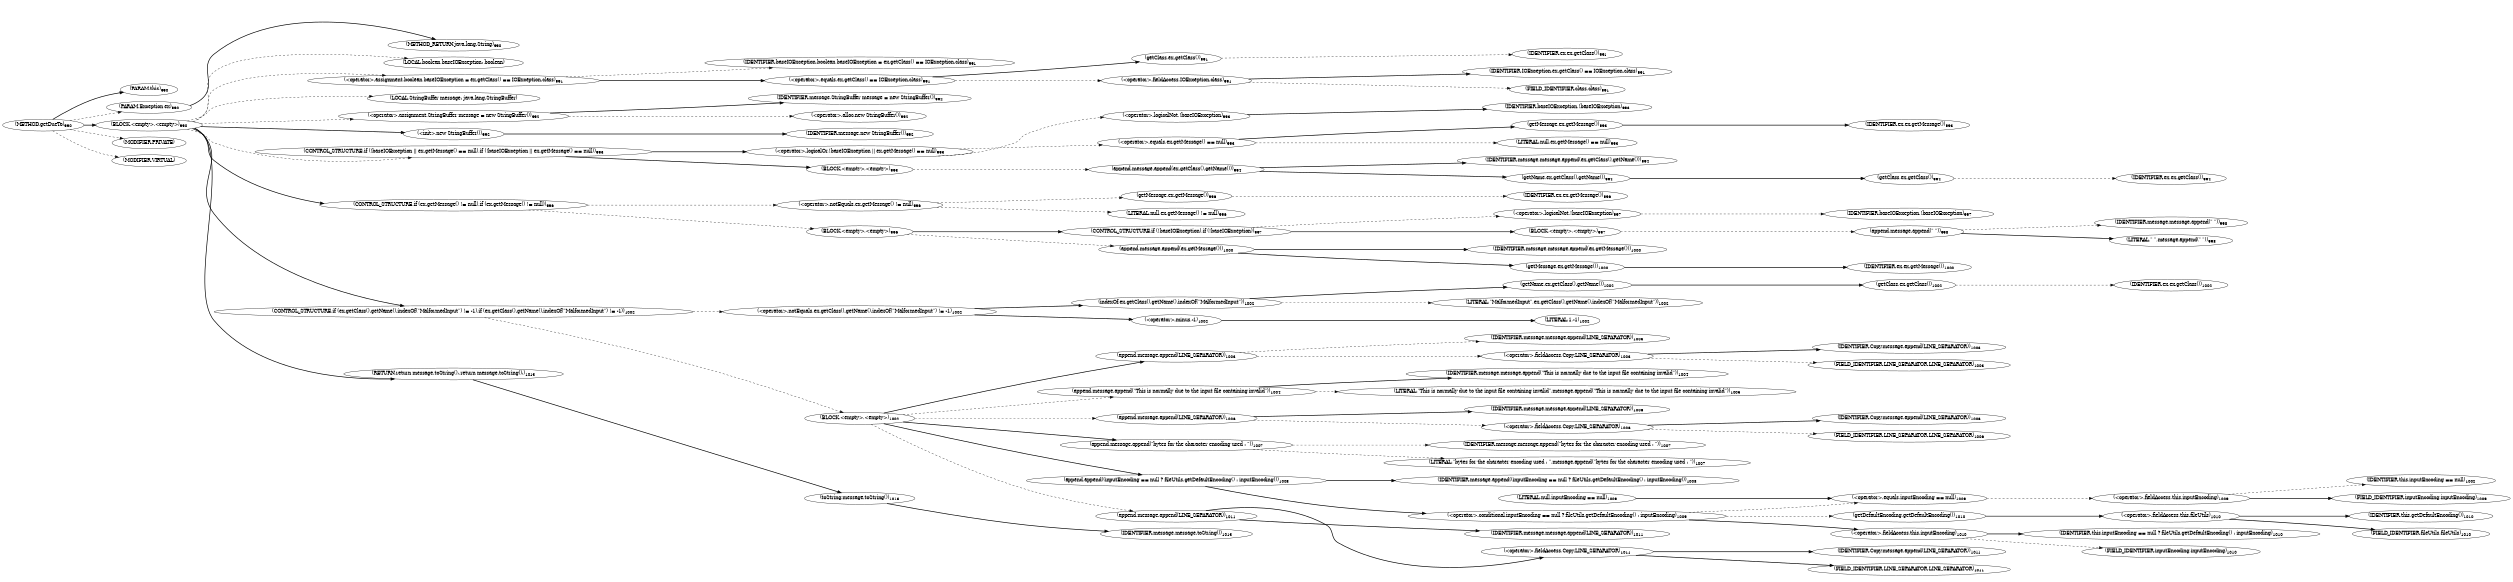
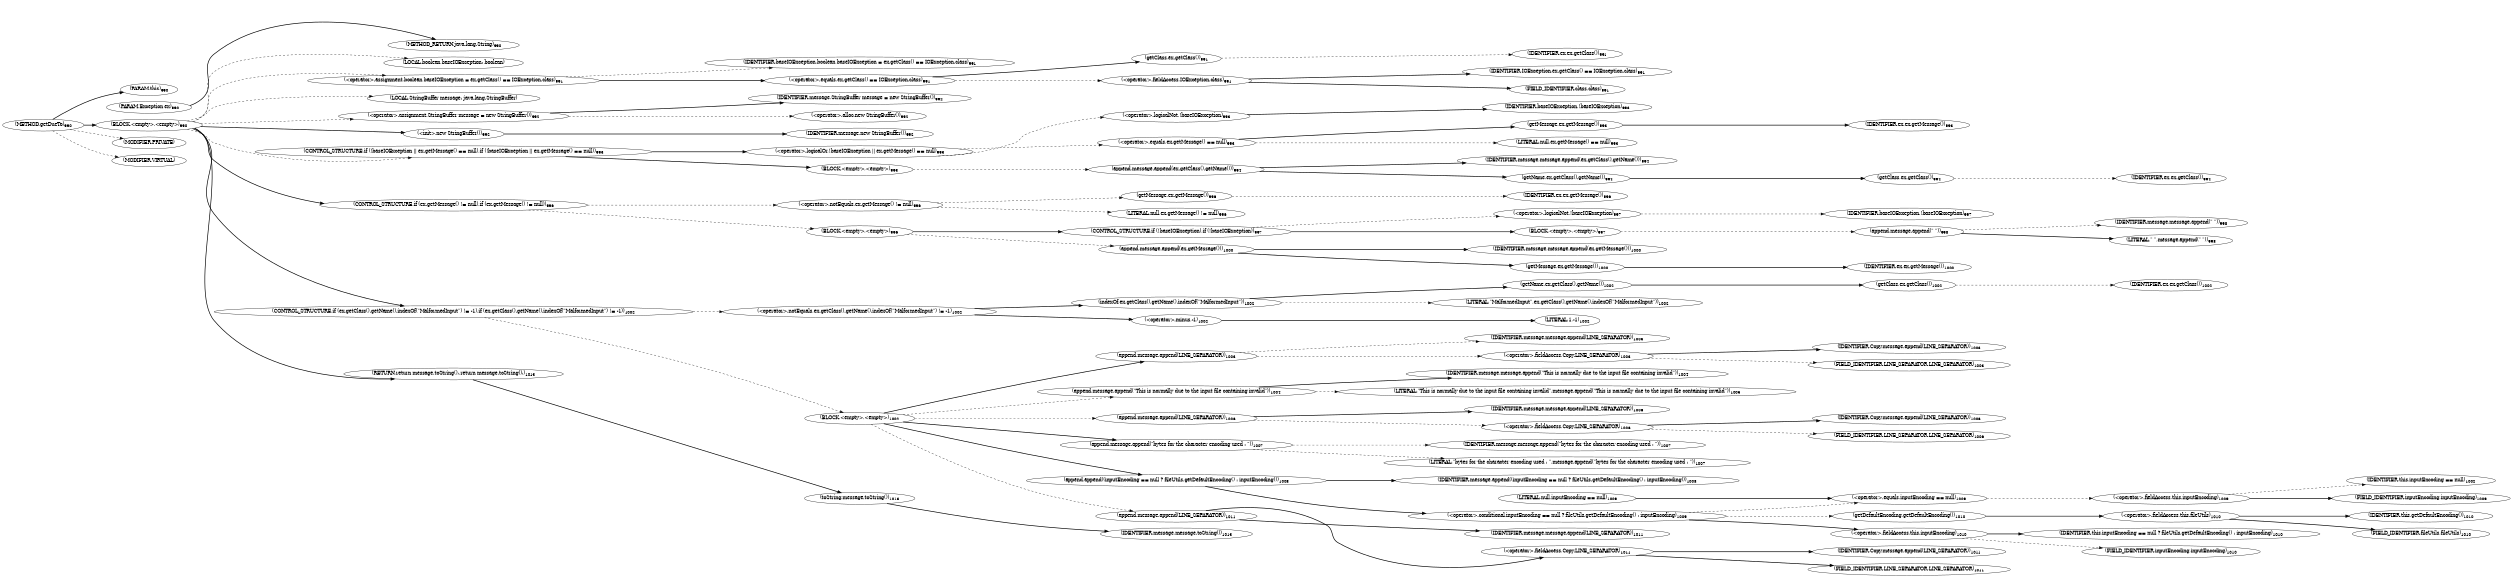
edge "(<operator>.fieldAccess,IOException.class)" -> "(FIELD_IDENTIFIER,class,class)": style dashed -> bold
edge "(METHOD,getDueTo)" -> "(PARAM,Exception ex)": removed
